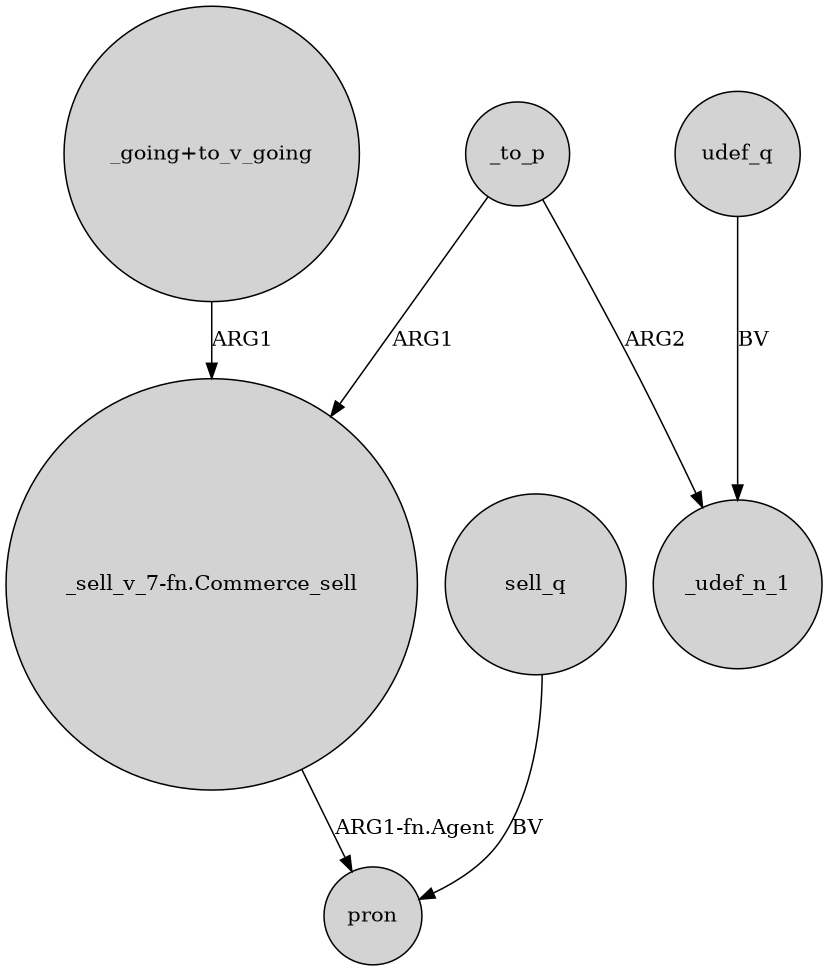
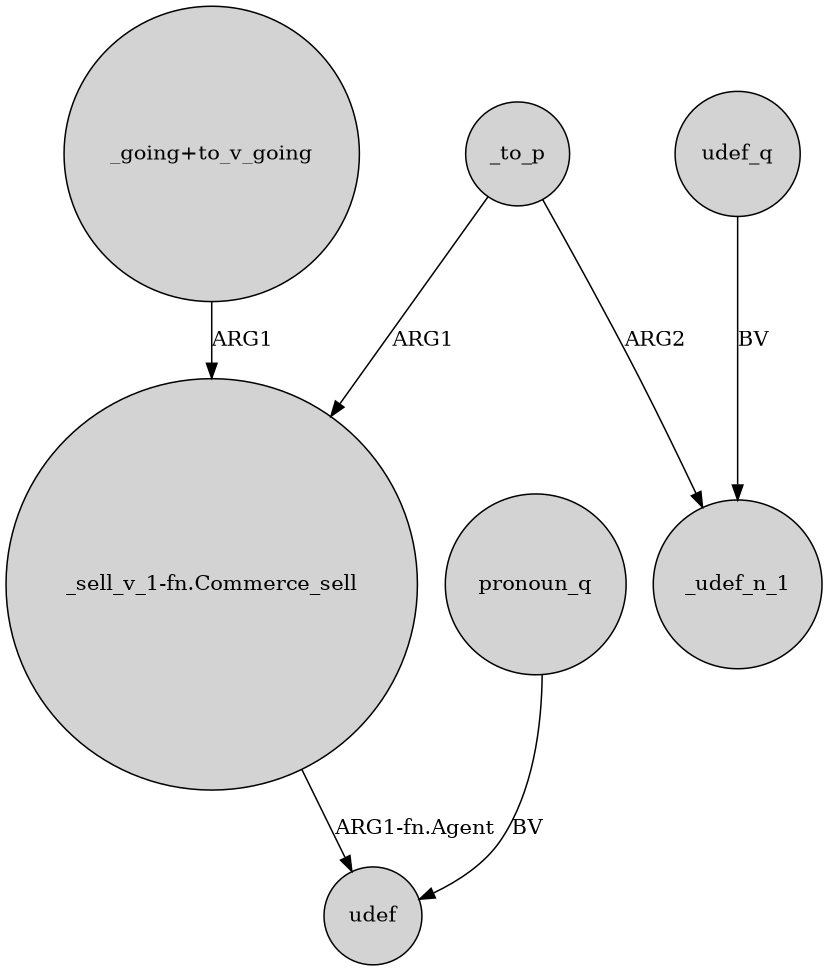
node "_sell_v_7-fn.Commerce_sell": label "_sell_v_7-fn.Commerce_sell" -> "_sell_v_1-fn.Commerce_sell"
node "sell_q": label "sell_q" -> "pronoun_q"
node "pron": label "pron" -> "udef"
